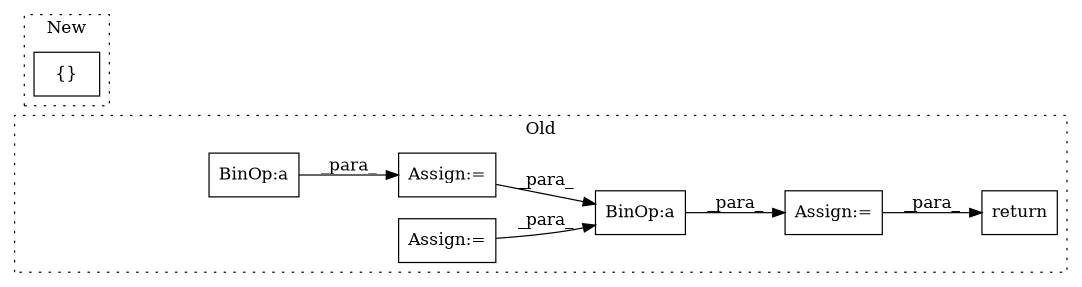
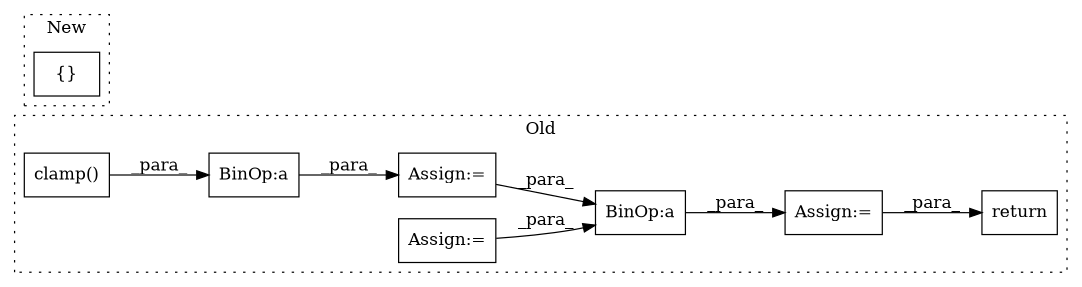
node "clamp()": added
